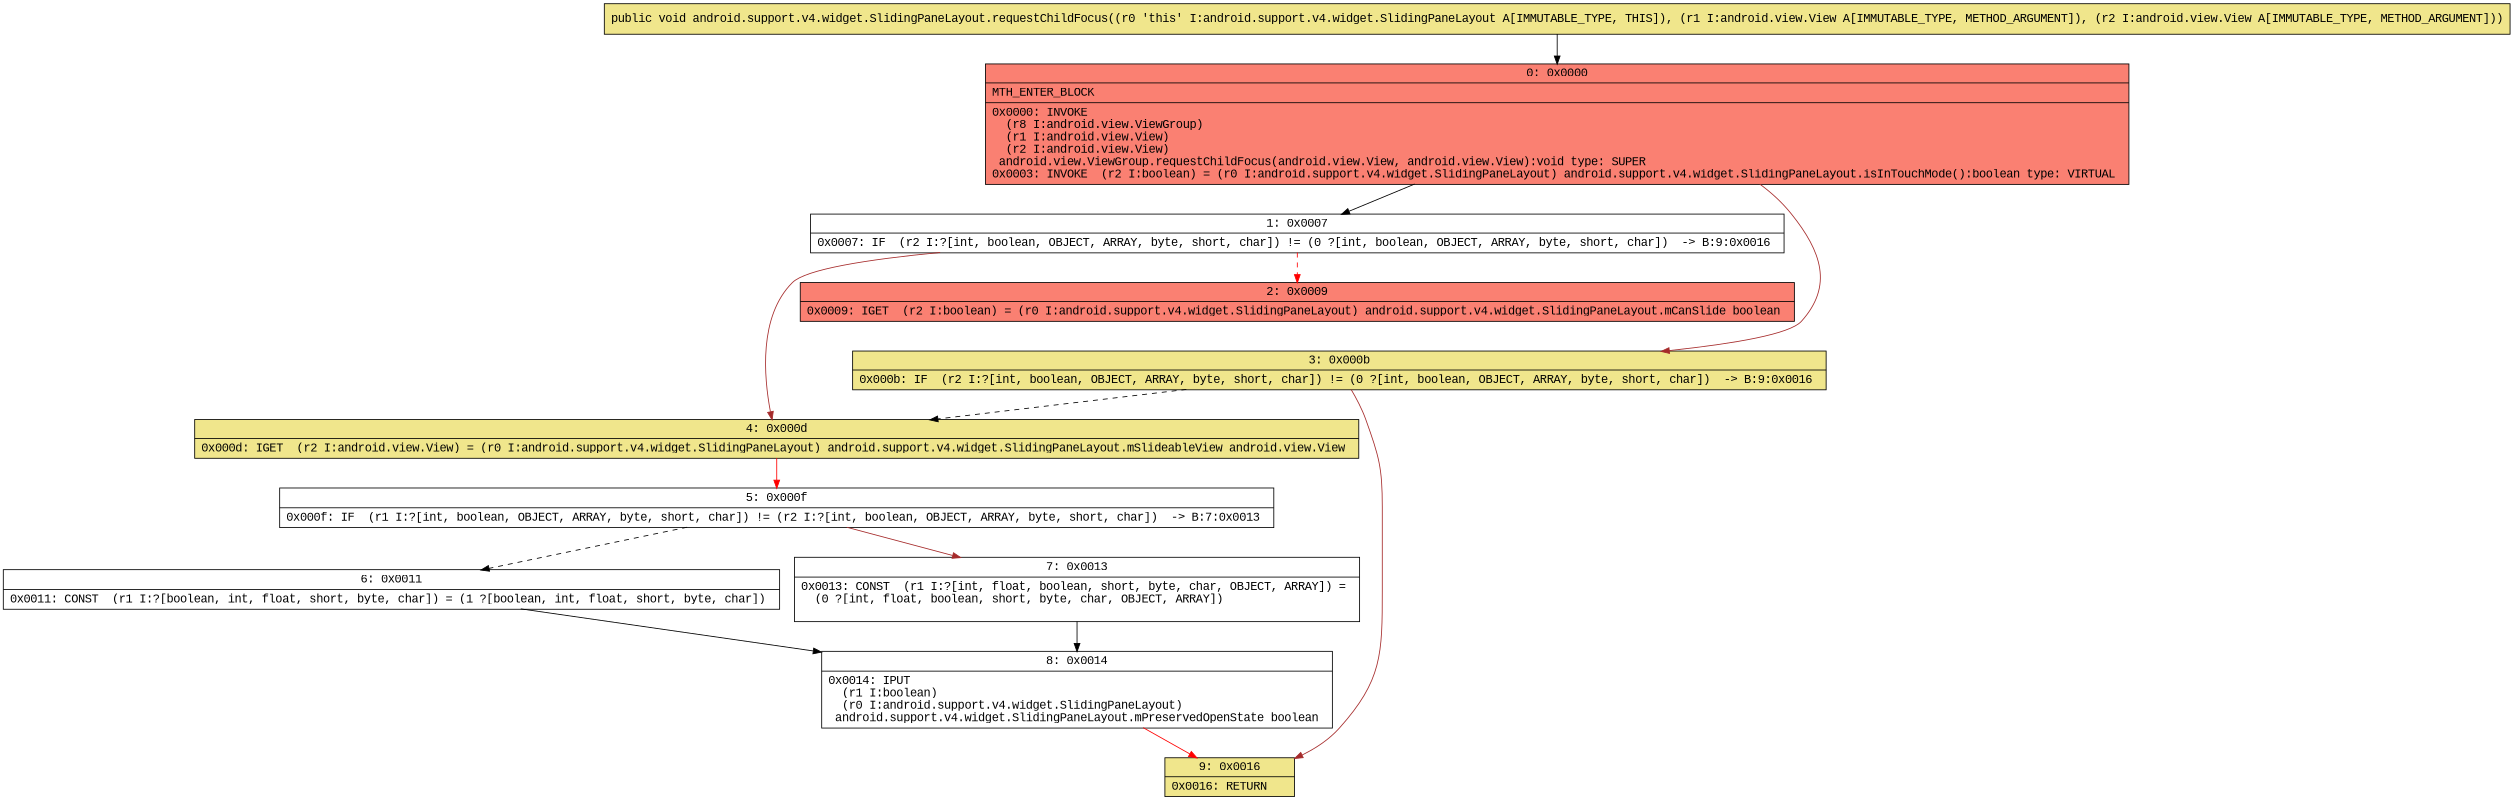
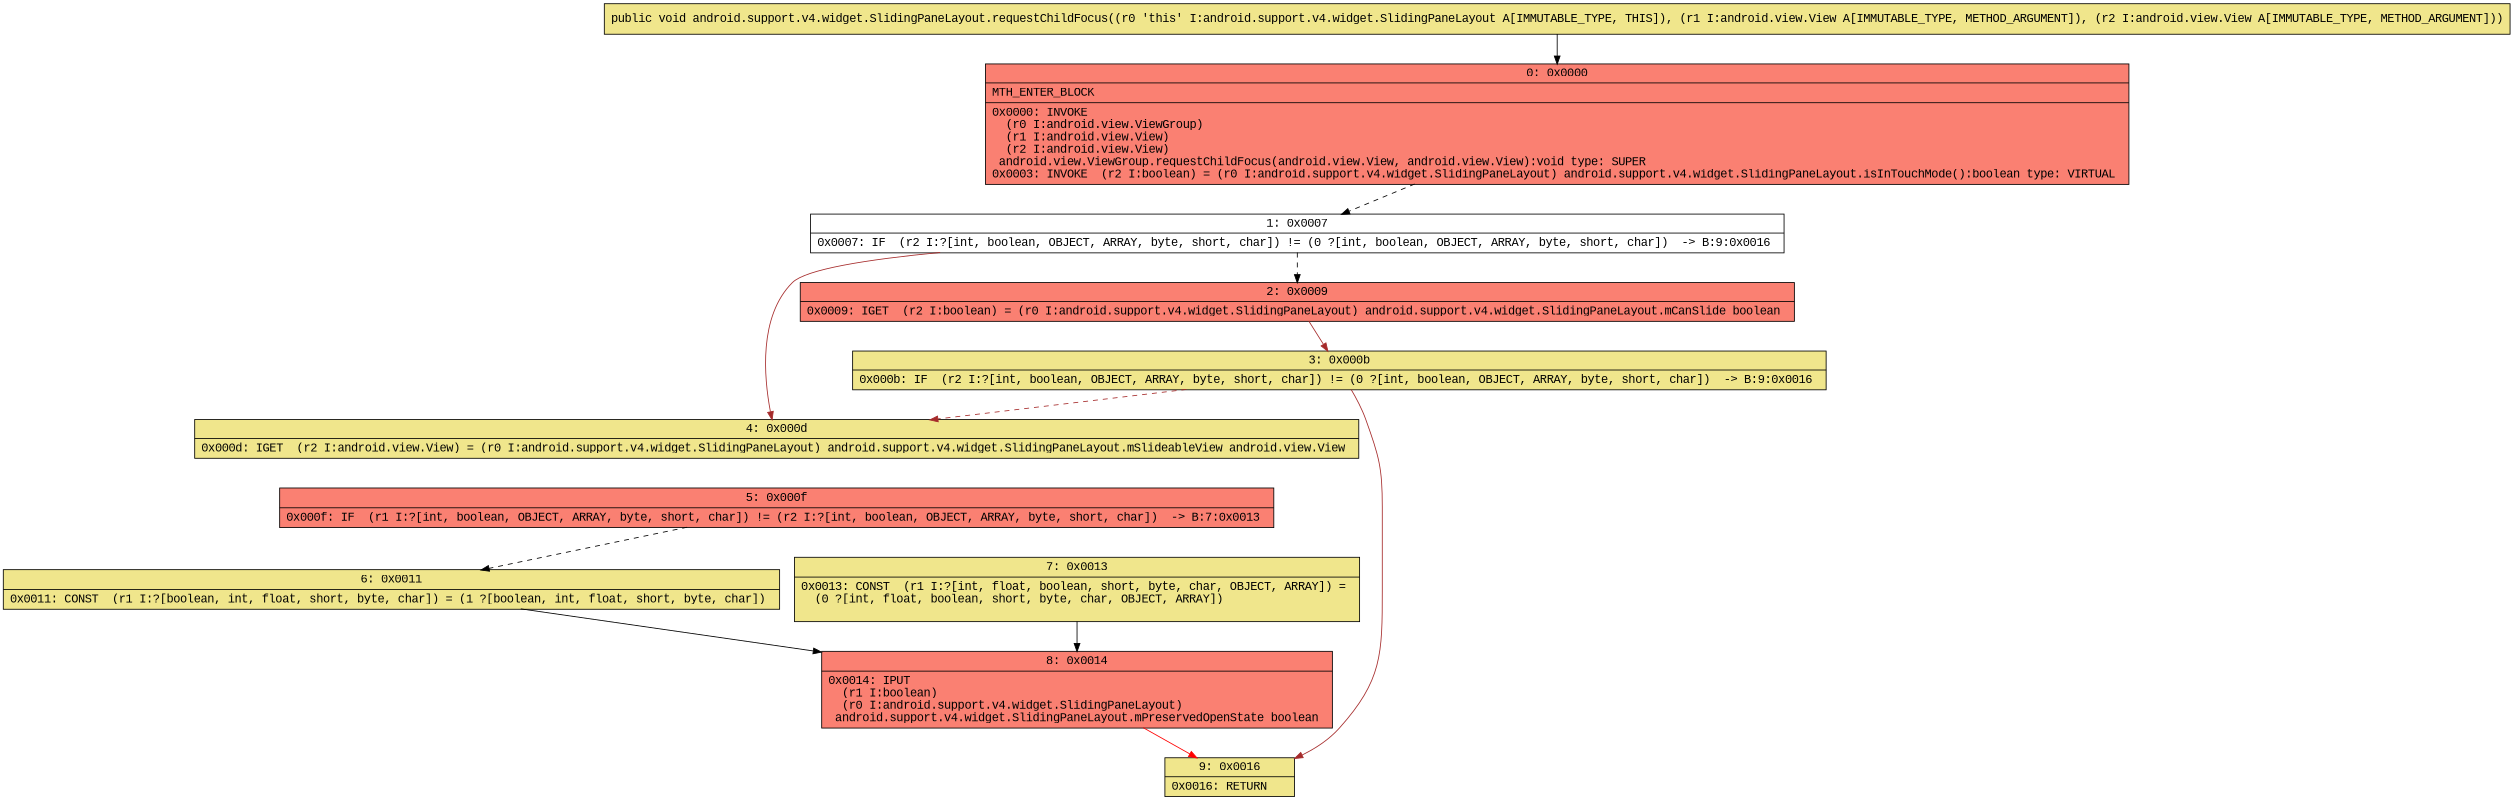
node "0: 0x0000": text "(r8 I:android.view.ViewGroup)" -> "(r0 I:android.view.ViewGroup)"
edge "0: 0x0000" -> "1: 0x0007": style solid -> dashed
edge "1: 0x0007" -> "2: 0x0009": color red -> black
edge "0: 0x0000" -> "3: 0x000b": now "2: 0x0009" -> "3: 0x000b"
edge "3: 0x000b" -> "4: 0x000d": color black -> brown
edge "4: 0x000d" -> "5: 0x000f": removed
node "5: 0x000f": fillcolor white -> salmon
edge "5: 0x000f" -> "7: 0x0013": removed
node "6: 0x0011": fillcolor white -> khaki
node "7: 0x0013": fillcolor white -> khaki
node "8: 0x0014": fillcolor white -> salmon
